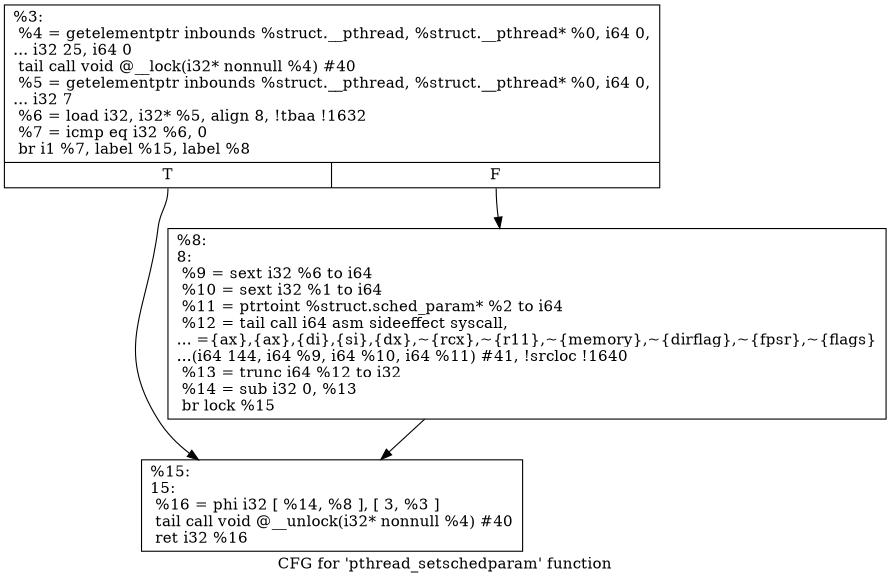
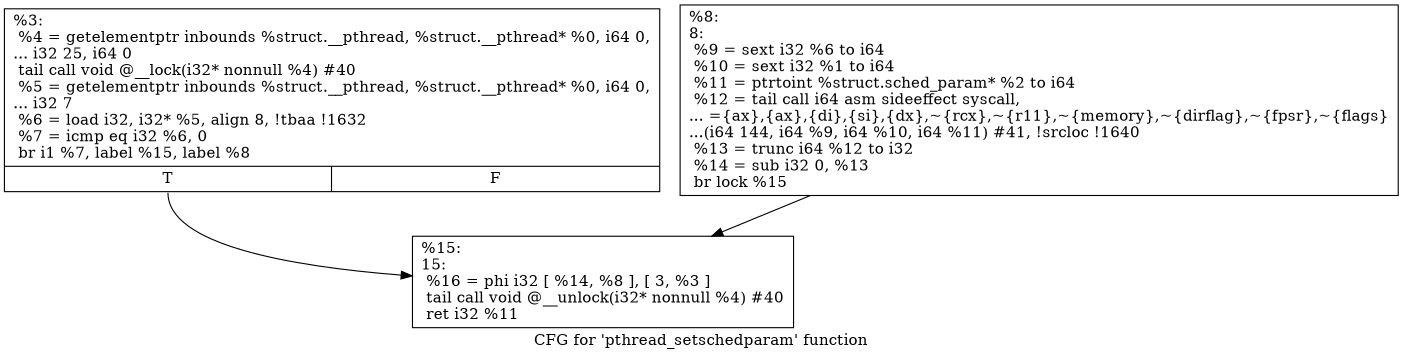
edge "%3:" -> "%8:": removed
node "%15:": text "ret i32 %16" -> "ret i32 %11"
